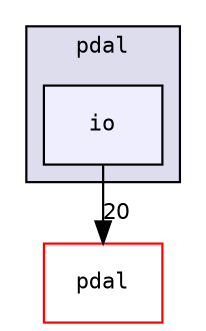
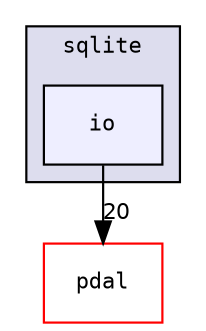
cluster "pdal": label "pdal" -> "sqlite"
